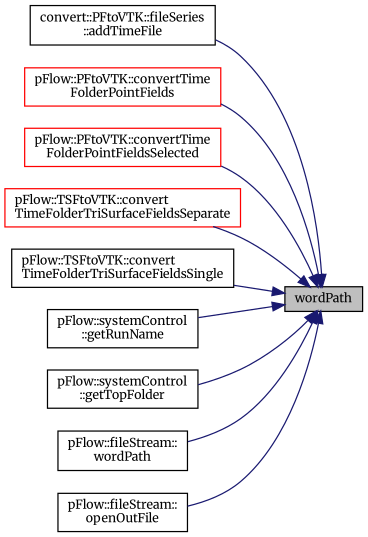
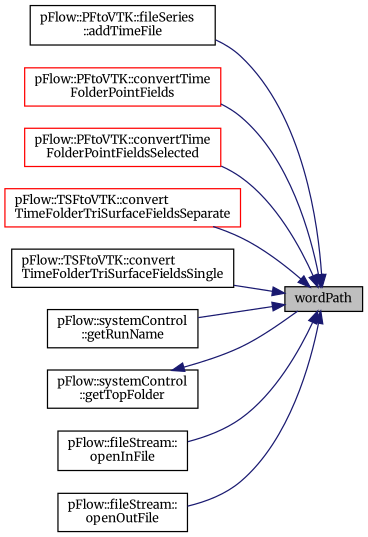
node "convert::PFtoVTK::fileSeries ::addTimeFile": label "convert::PFtoVTK::fileSeries ::addTimeFile" -> "pFlow::PFtoVTK::fileSeries ::addTimeFile"
edge "pFlow::systemControl ::getTopFolder" -> "wordPath": reversed
node "pFlow::fileStream:: wordPath": label "pFlow::fileStream:: wordPath" -> "pFlow::fileStream:: openInFile"
